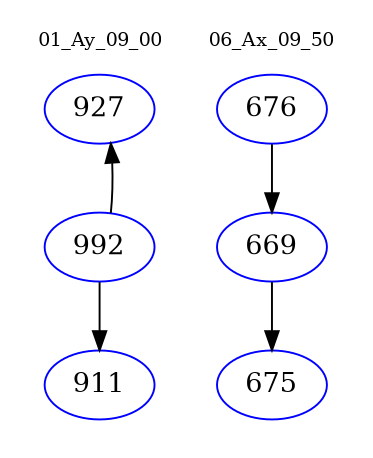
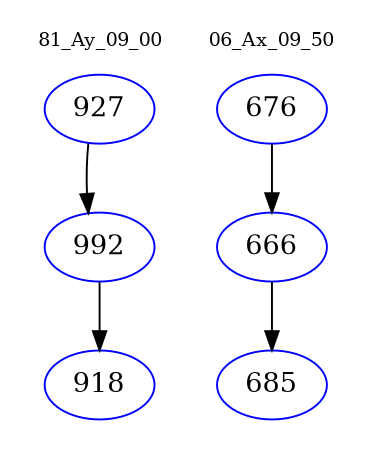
cluster "01_Ay_09_00": label "01_Ay_09_00" -> "81_Ay_09_00"
edge "992" -> "927": reversed
node "669": label "669" -> "666"
node "911": label "911" -> "918"
node "675": label "675" -> "685"
